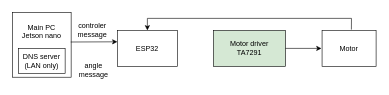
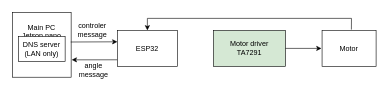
edge "ESP32" -> "Main PC Jetson nano": added
node "DNS server (LAN only)": moved (42, 61) -> (42, 49)
